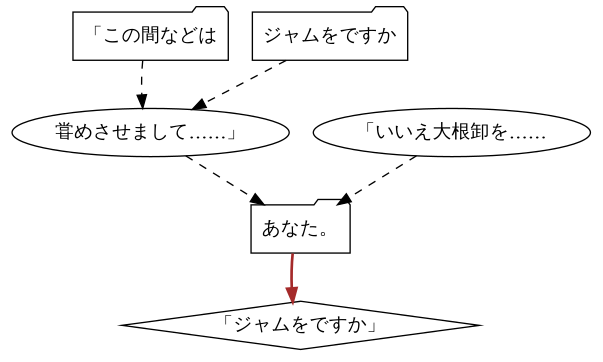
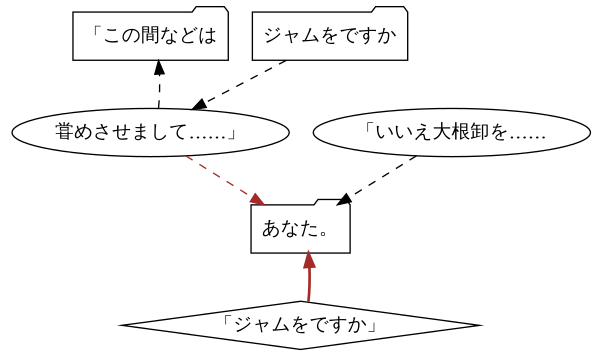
edge "「この間などは" -> "甞めさせまして……」": reversed
edge "甞めさせまして……」" -> "あなた。": color black -> brown
edge "あなた。" -> "「ジャムをですか」": reversed
